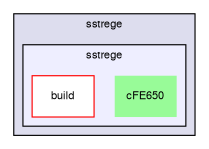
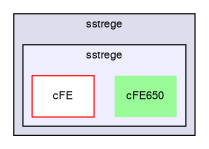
node "build": label "build" -> "cFE"
